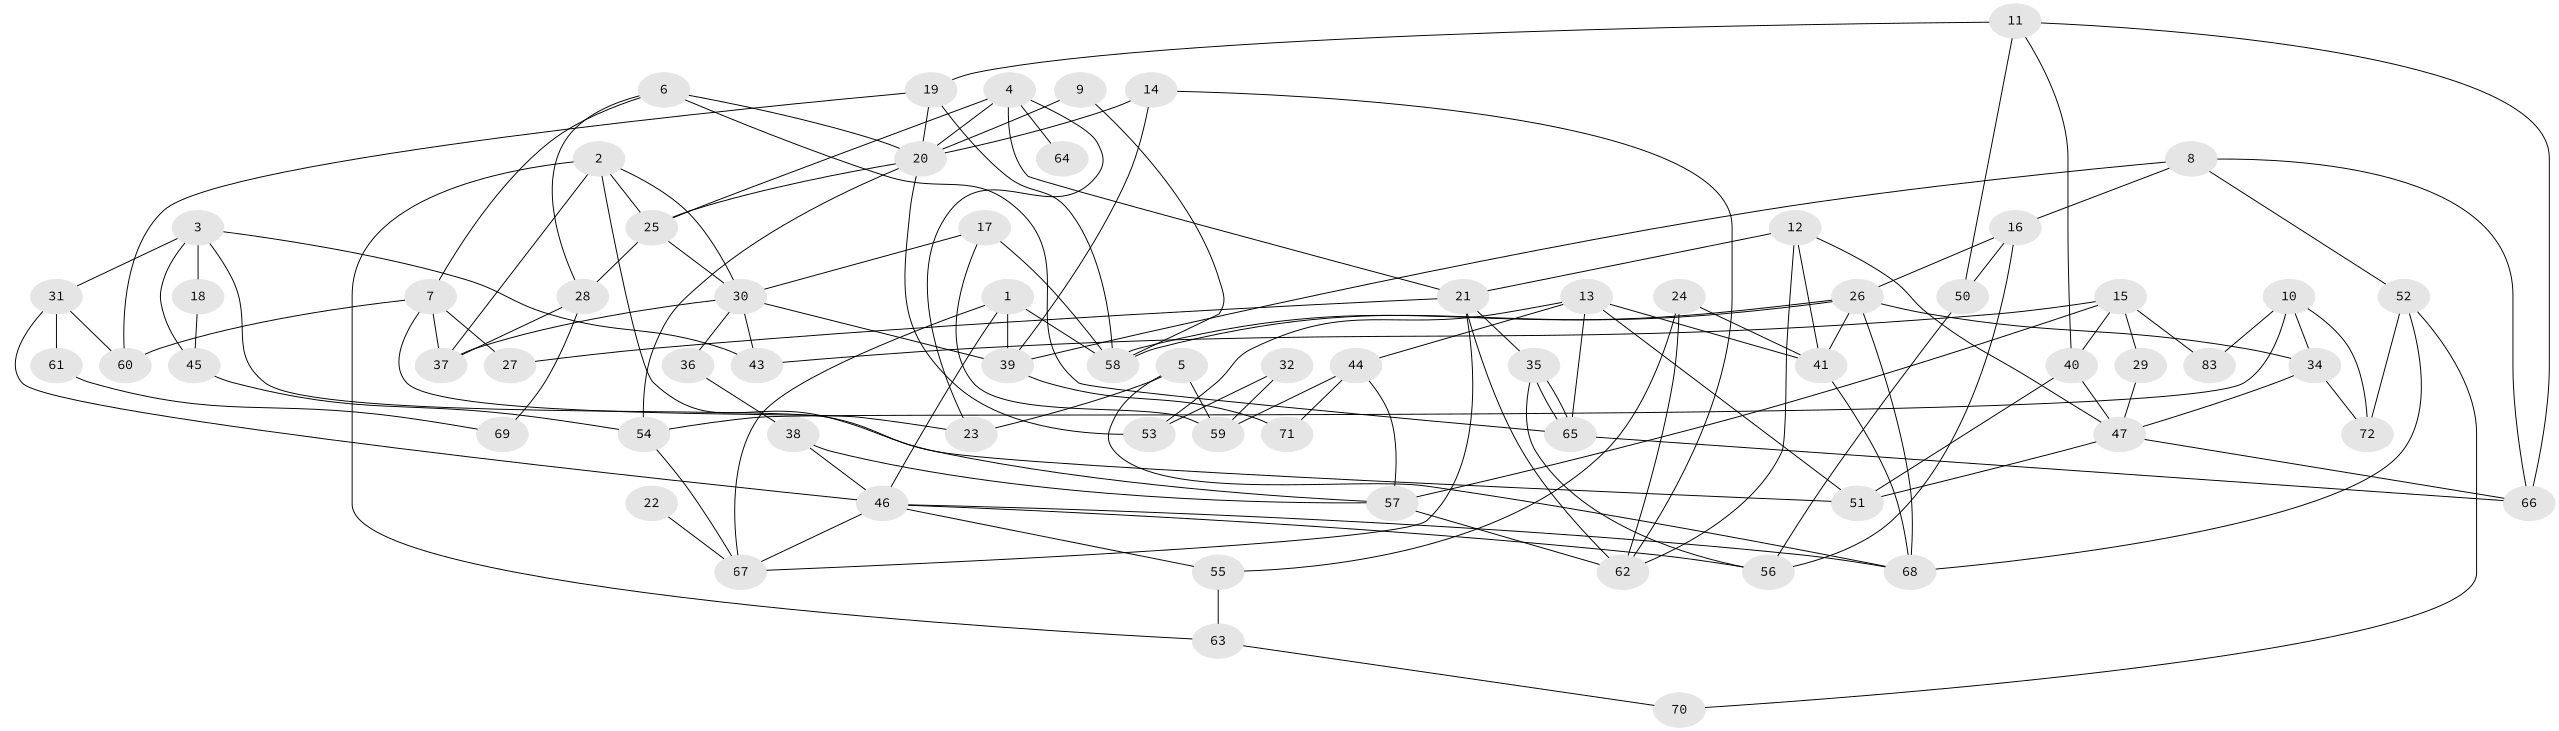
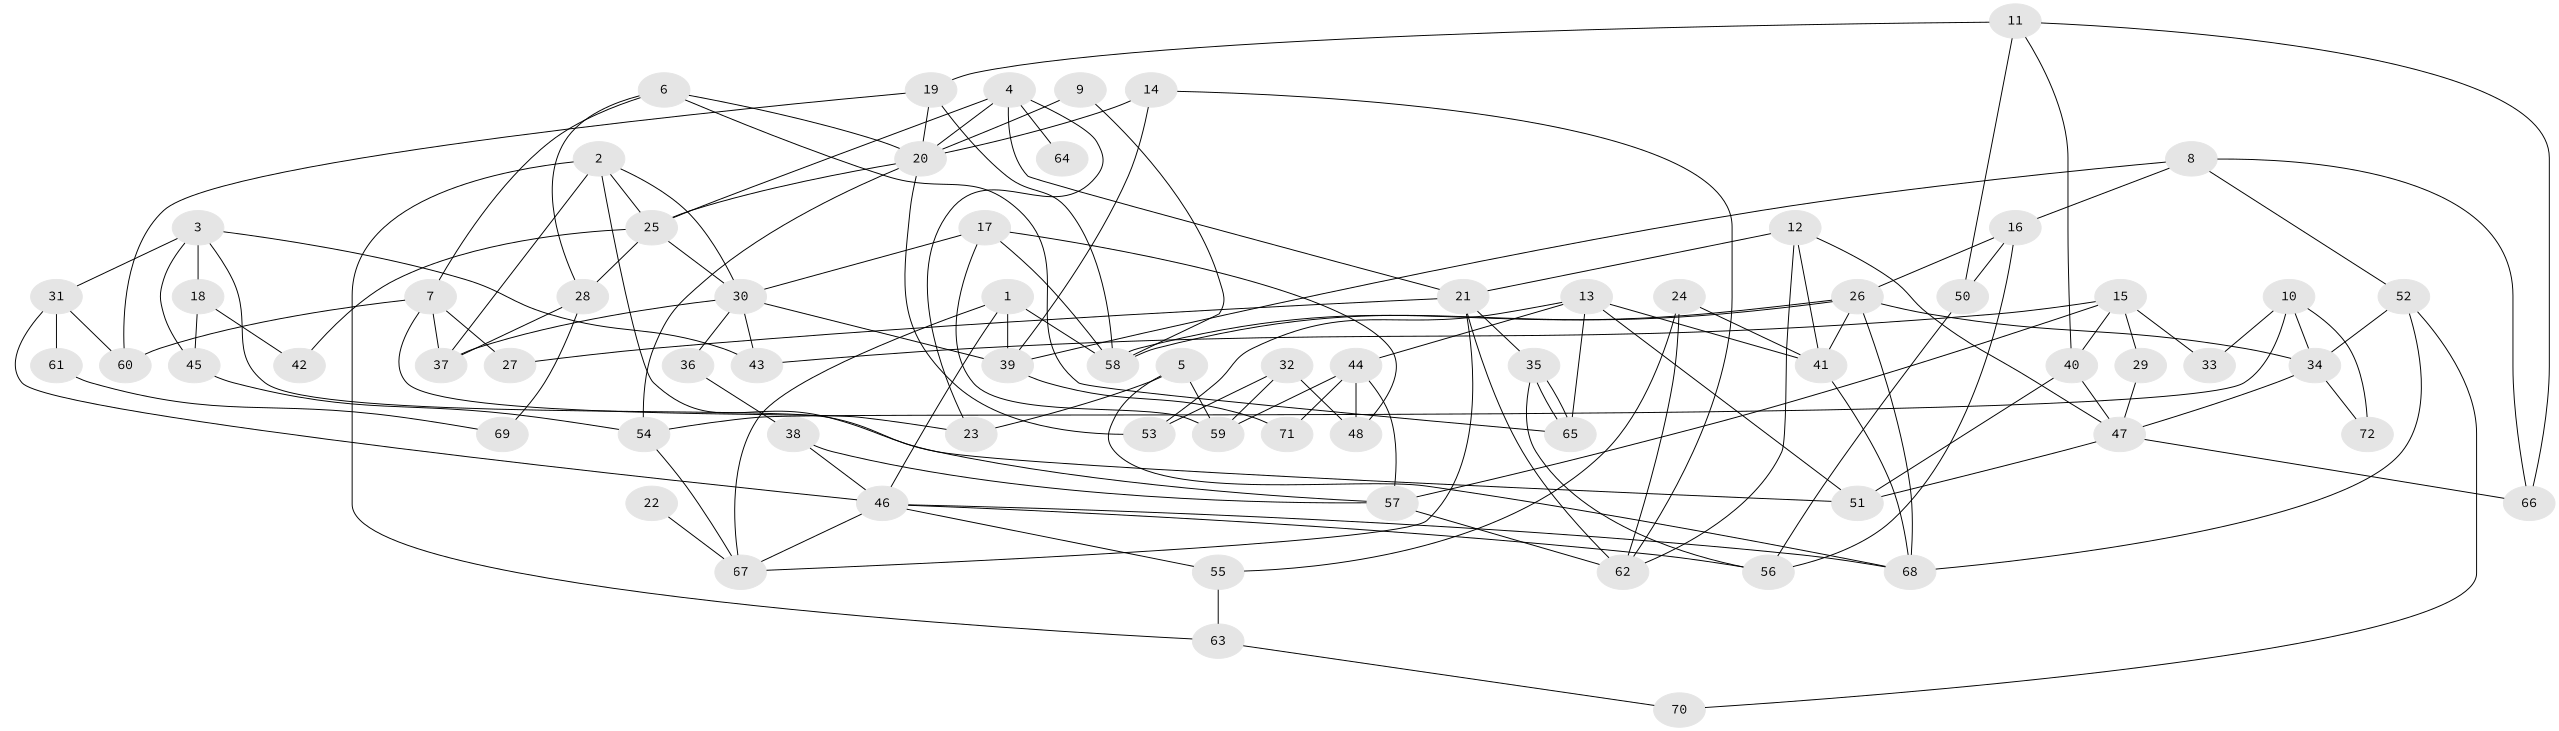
node "42": added
node "83": label "83" -> "33"
edge "52" -- "72": now "52" -- "34"
node "48": added
edge "65" -- "66": removed
